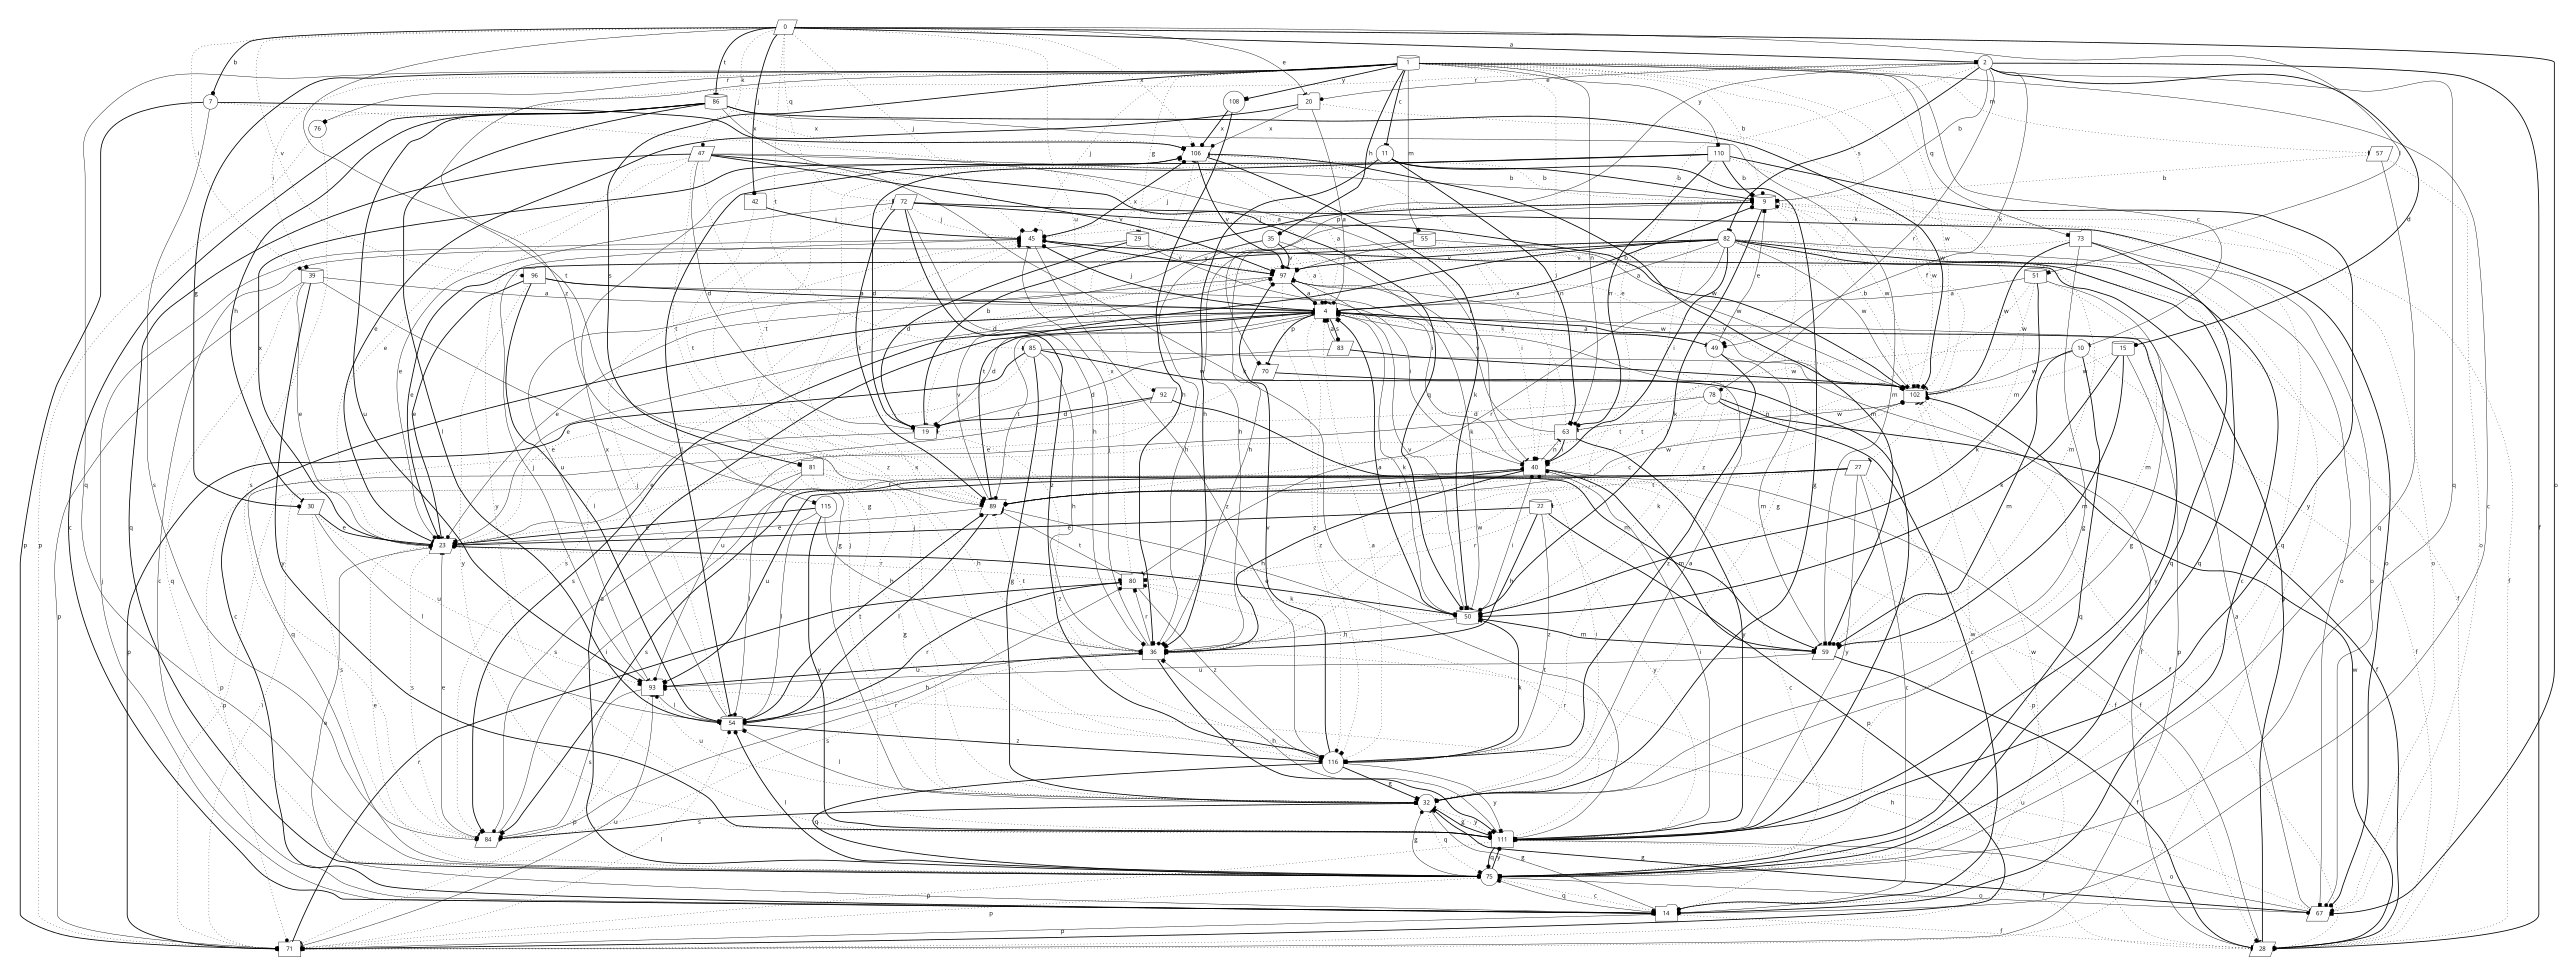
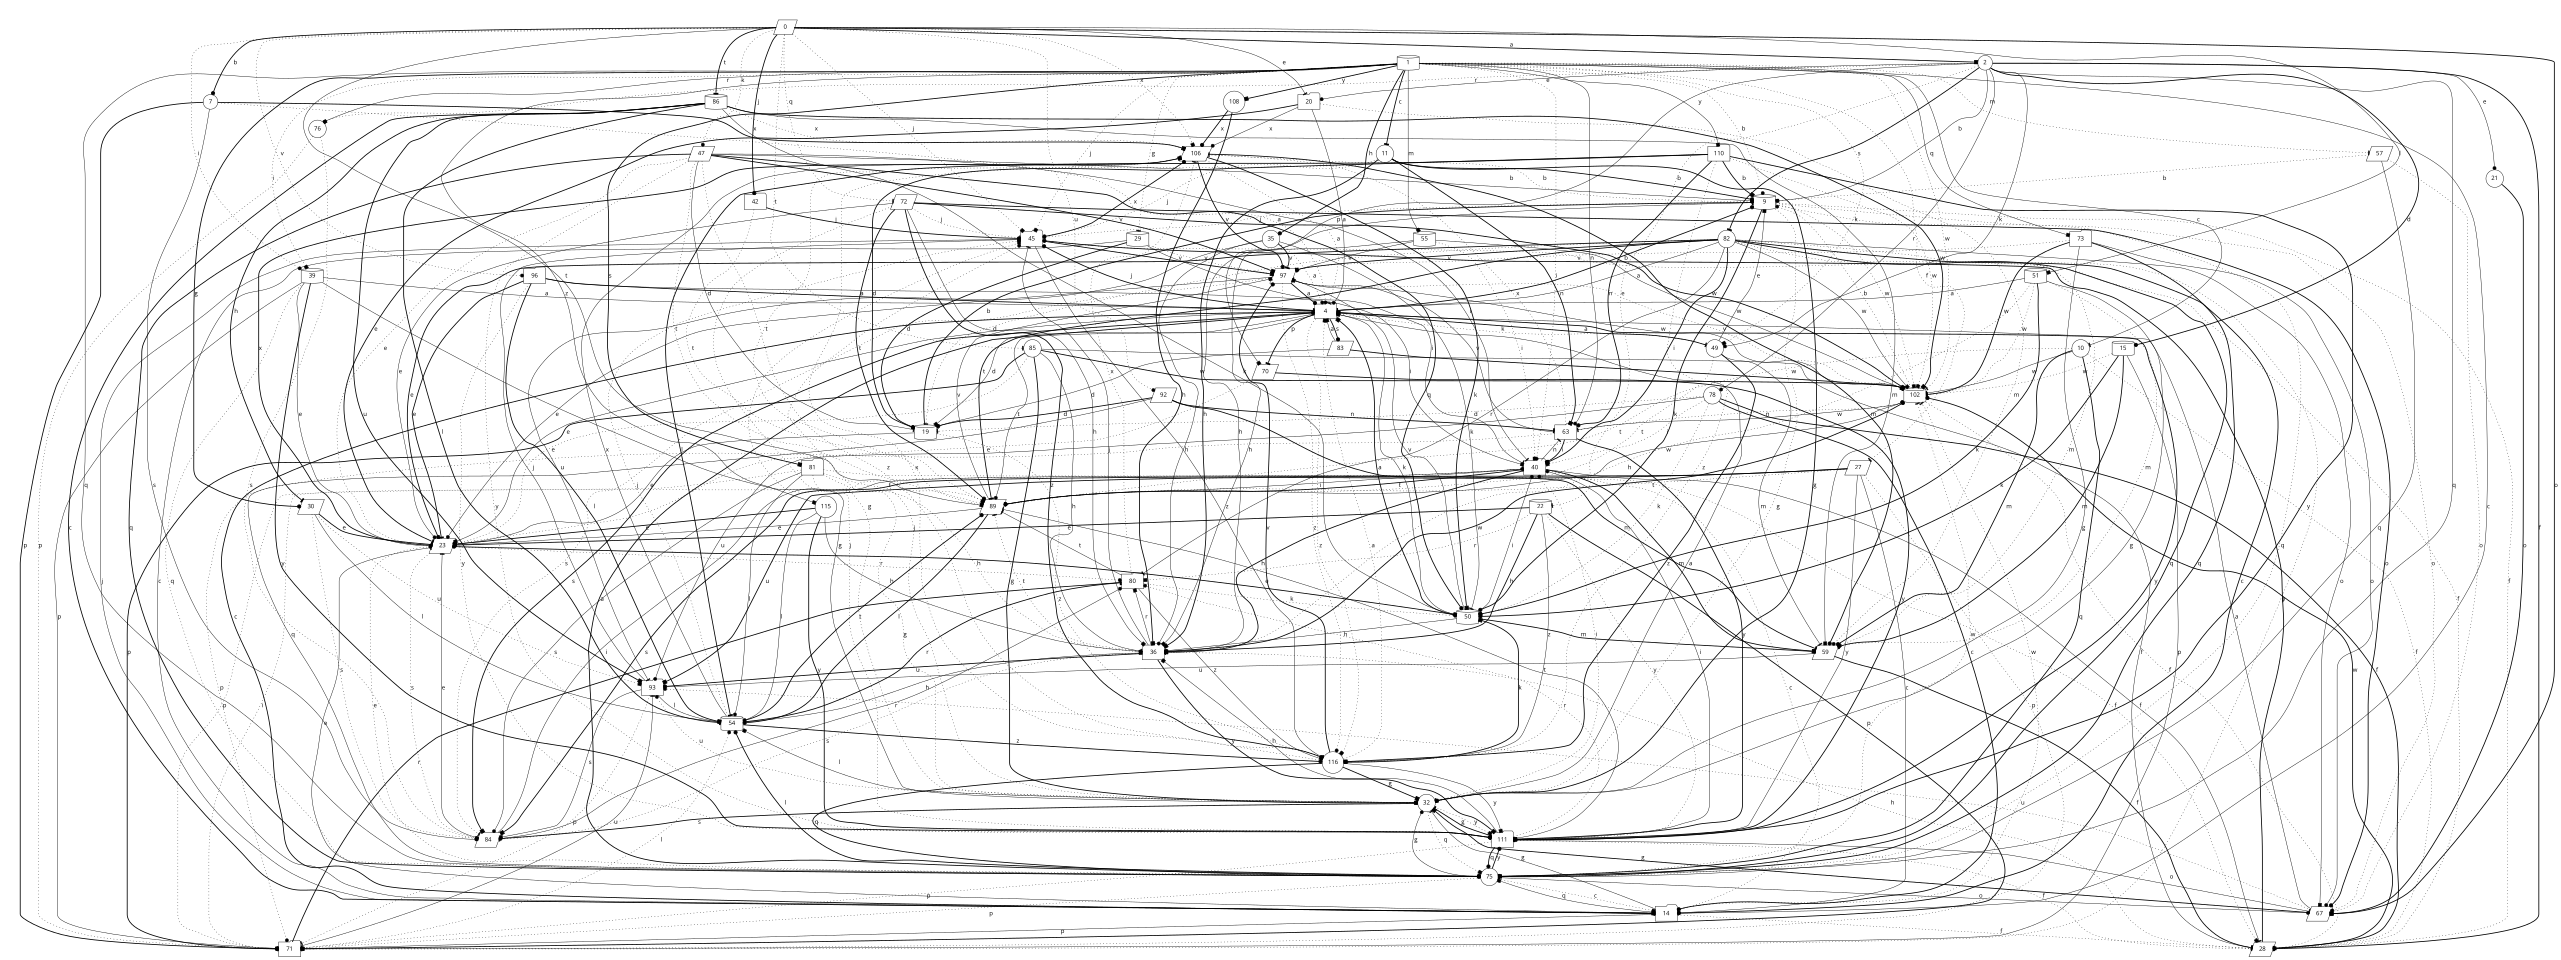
node "21": added
edge "92" -> "63": added, label "n"
edge "51" -> "36": label "c" -> "h"
edge "36" -> "102": style dotted -> bold
